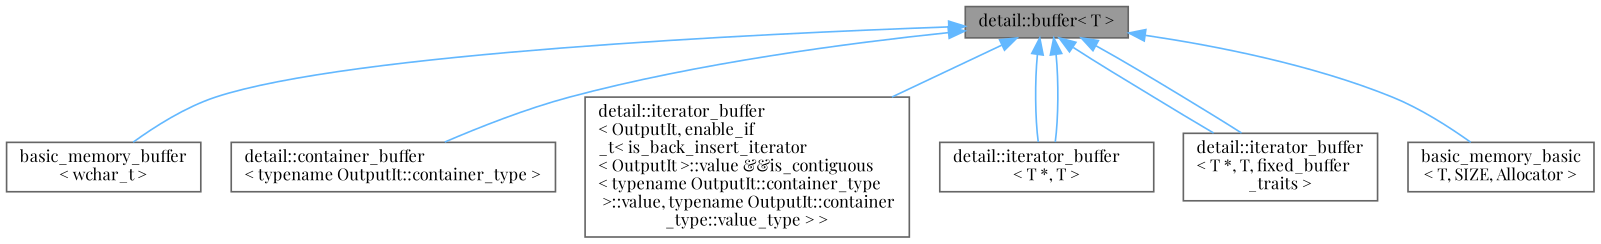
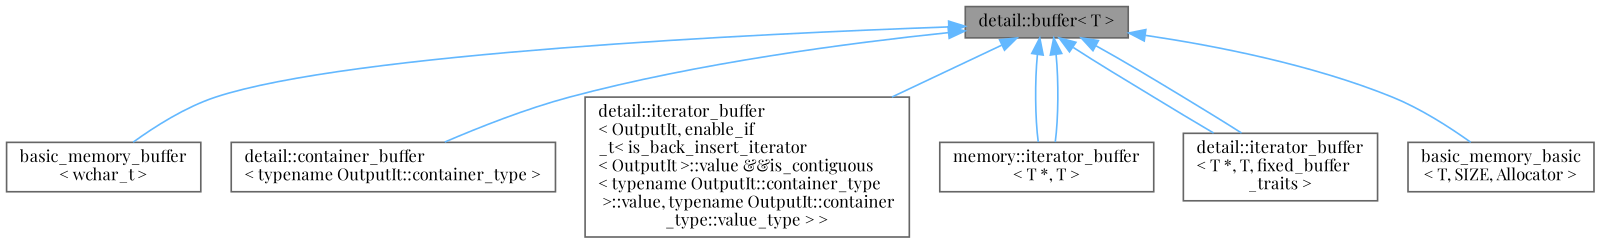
node "detail::iterator_buffer < T *, T >": label "detail::iterator_buffer < T *, T >" -> "memory::iterator_buffer < T *, T >"
